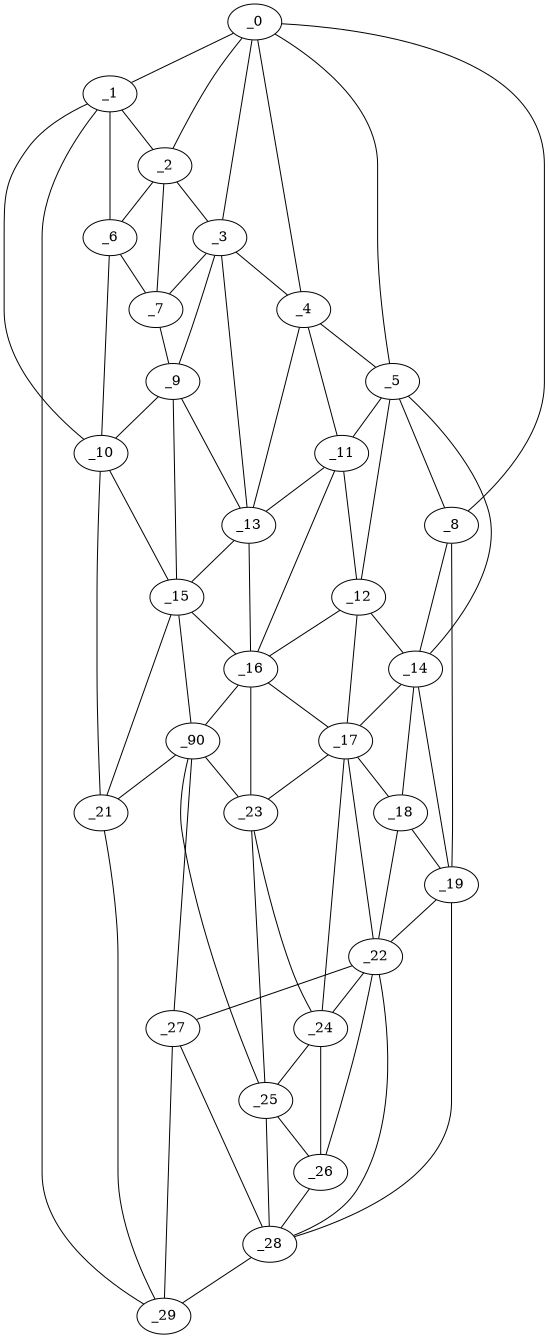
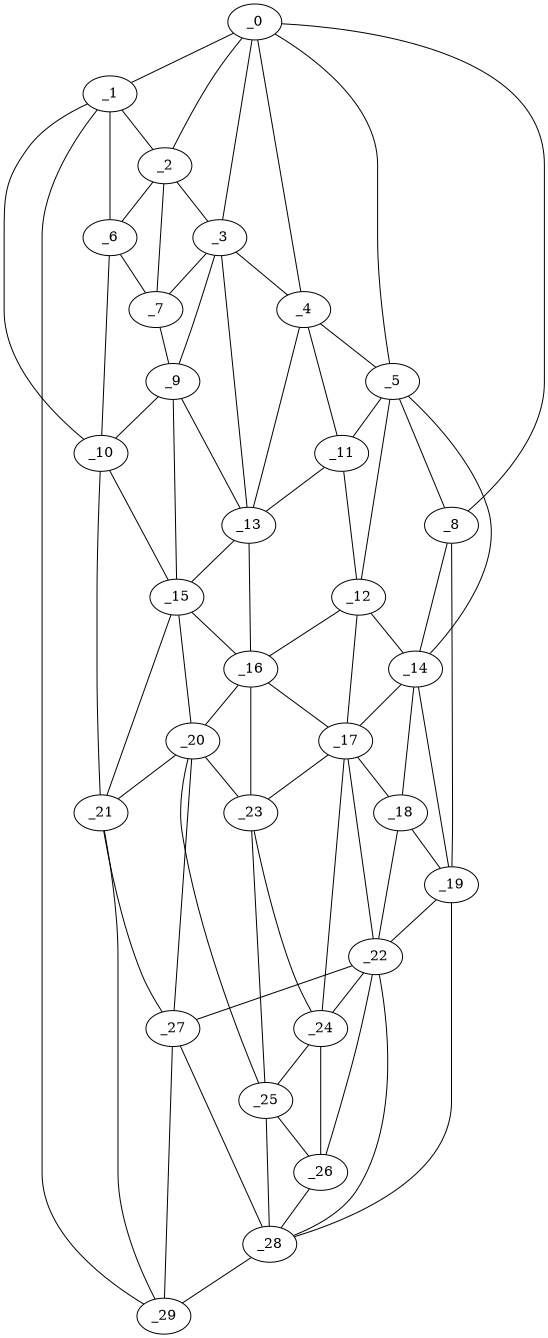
edge "_11" -- "_16": removed
node "_90": label "_90" -> "_20"
edge "_21" -- "_27": added
